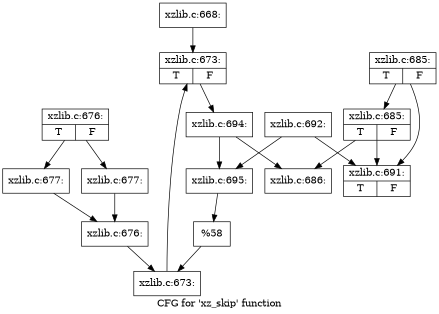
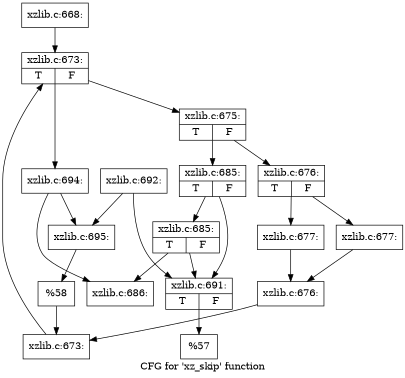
node "xzlib.c:675:": added
node "%57": added
